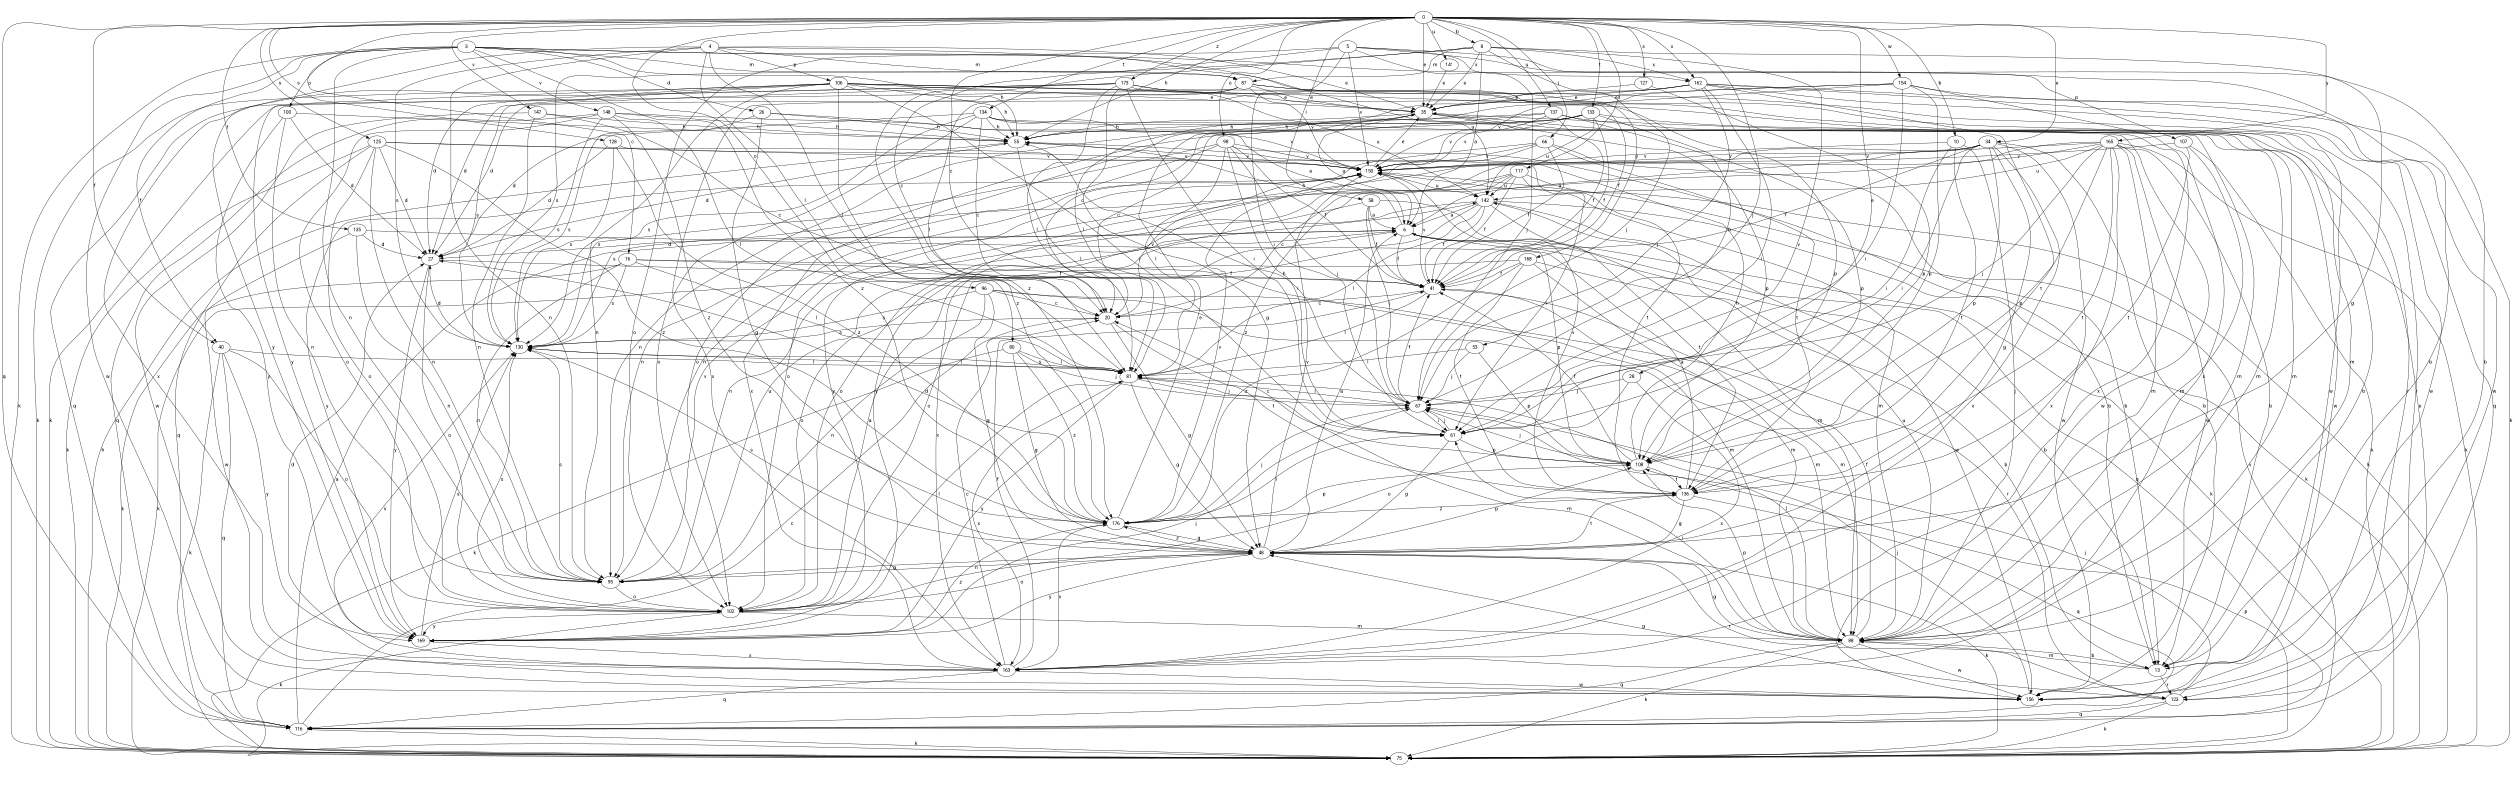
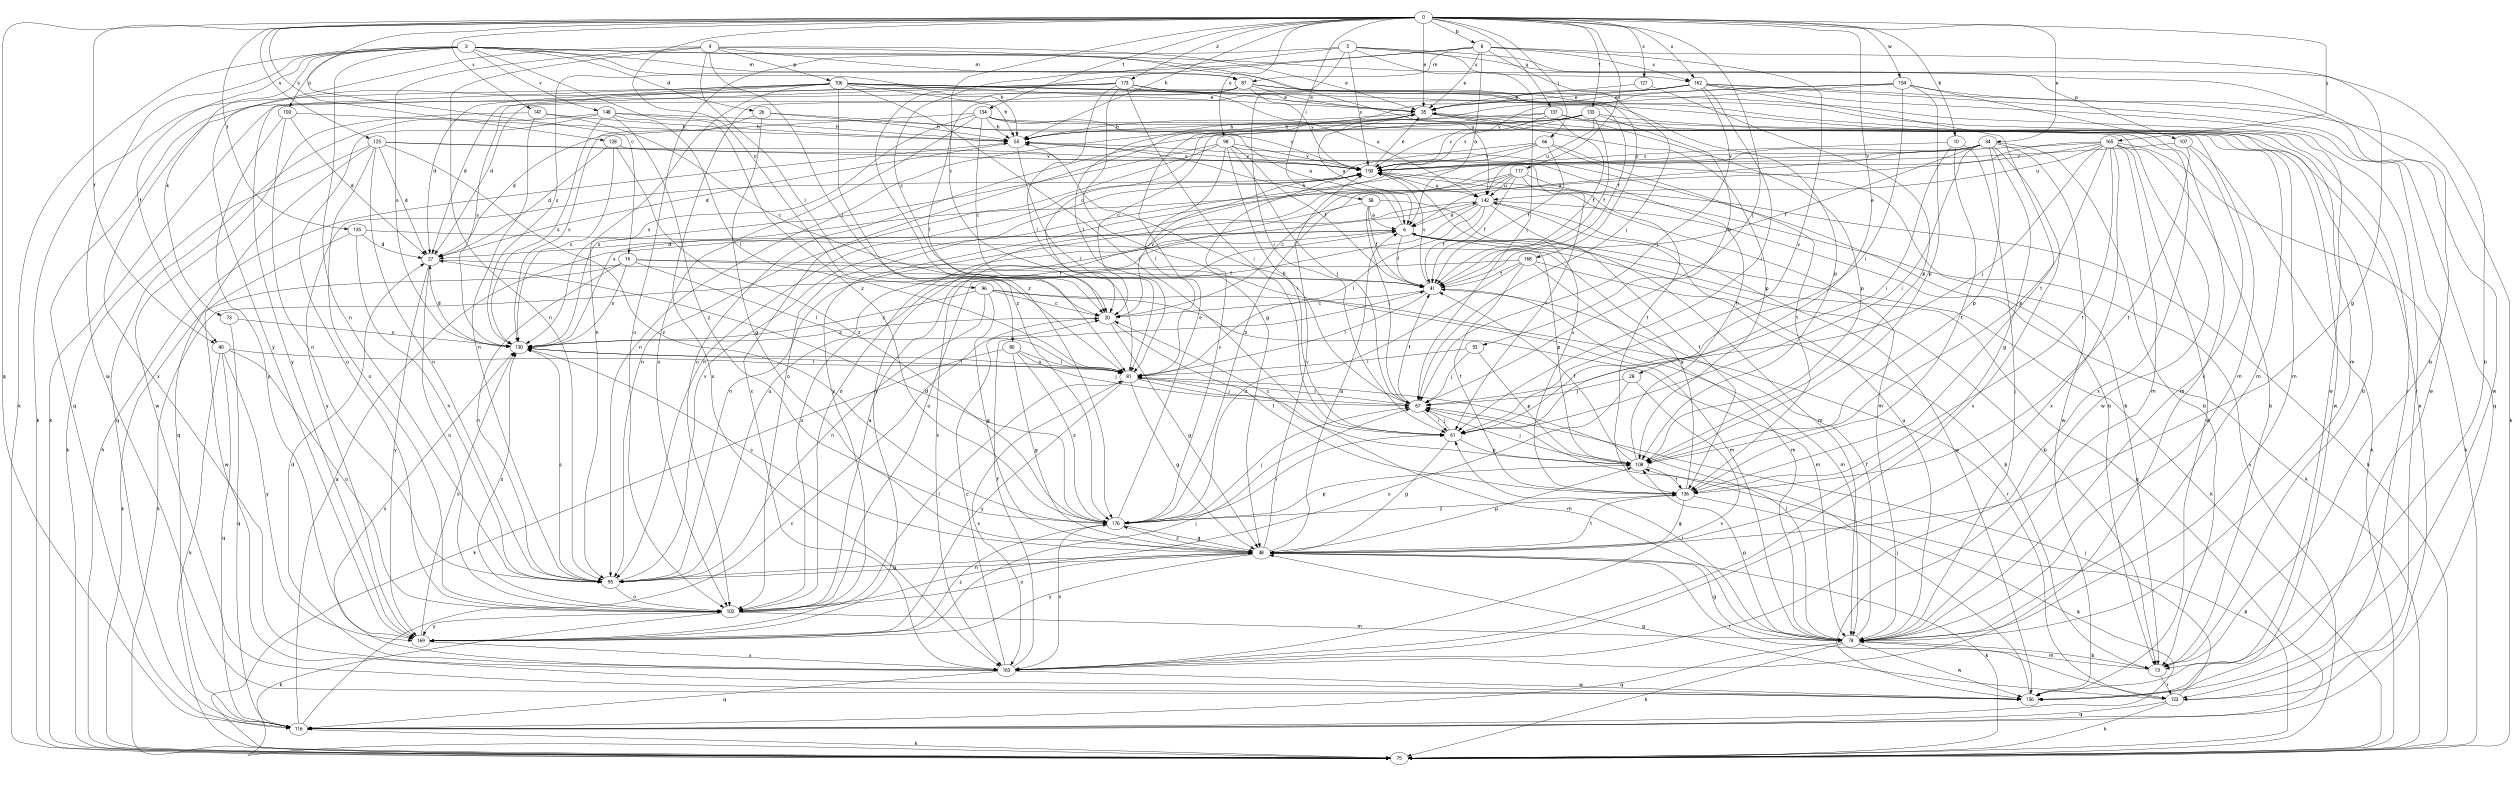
node "141": removed
node "73": added
node "88": label "88" -> "78"
